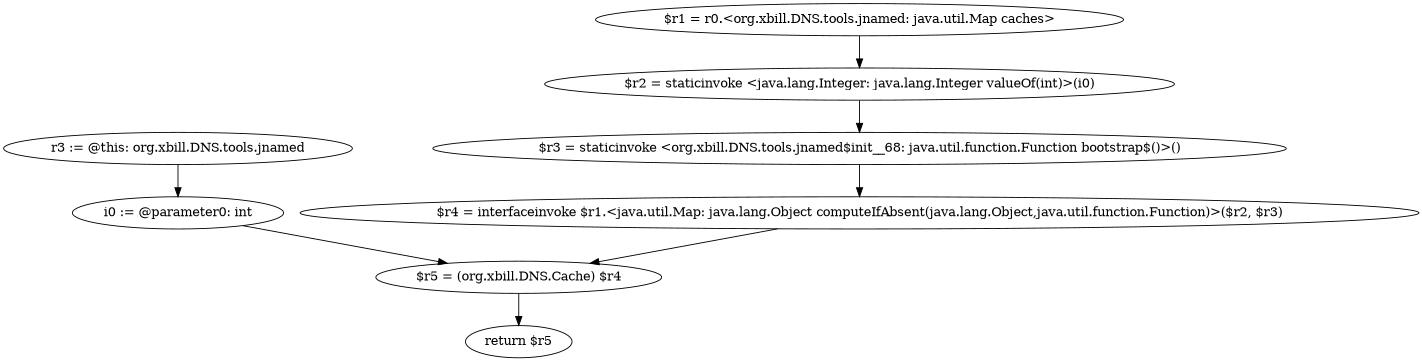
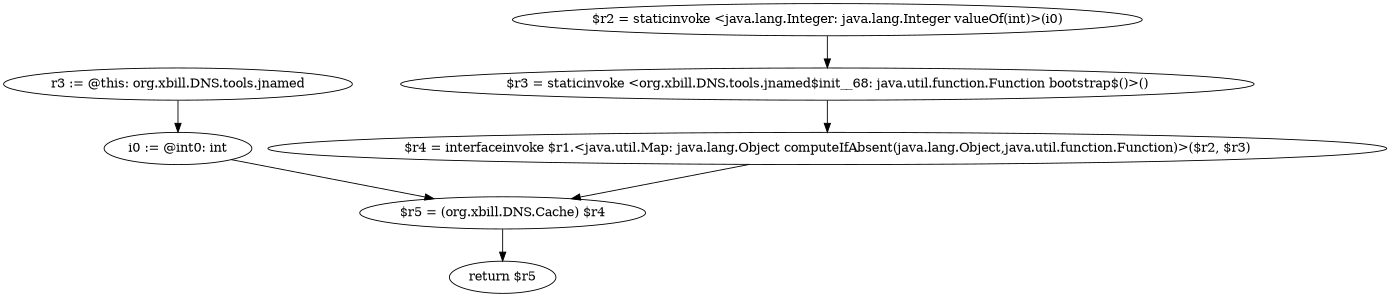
node "$r1 = r0.<org.xbill.DNS.tools.jnamed: java.util.Map caches>": removed
node "i0 := @parameter0: int": label "i0 := @parameter0: int" -> "i0 := @int0: int"
